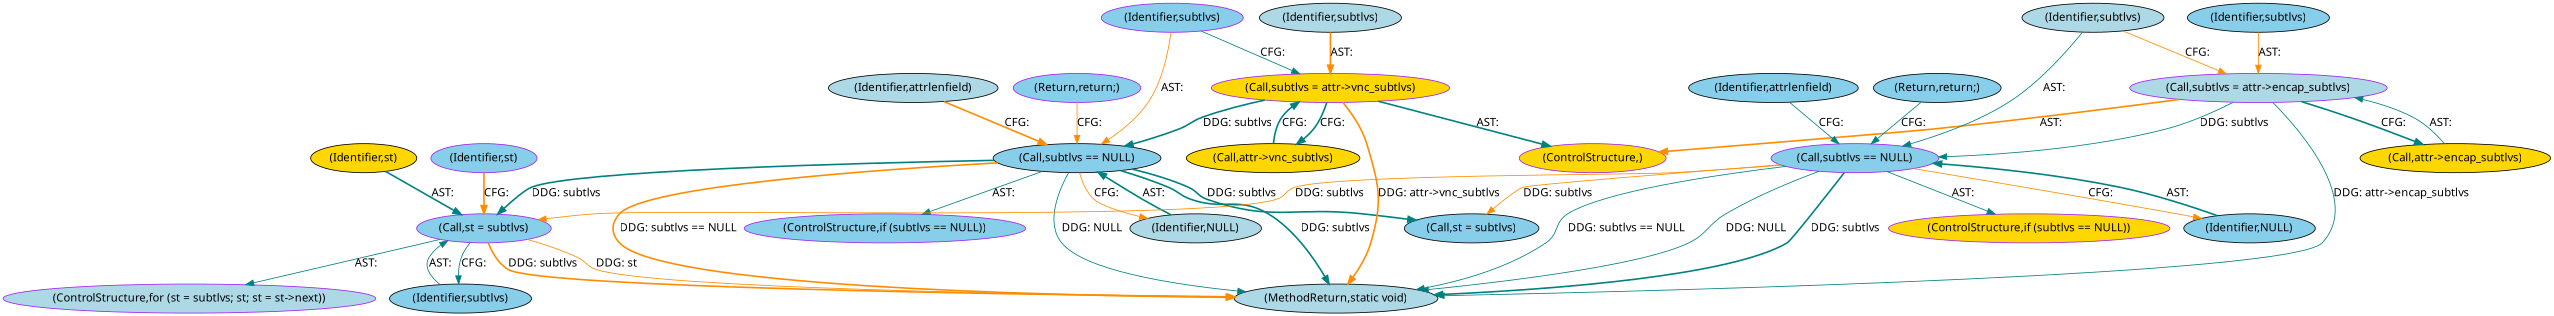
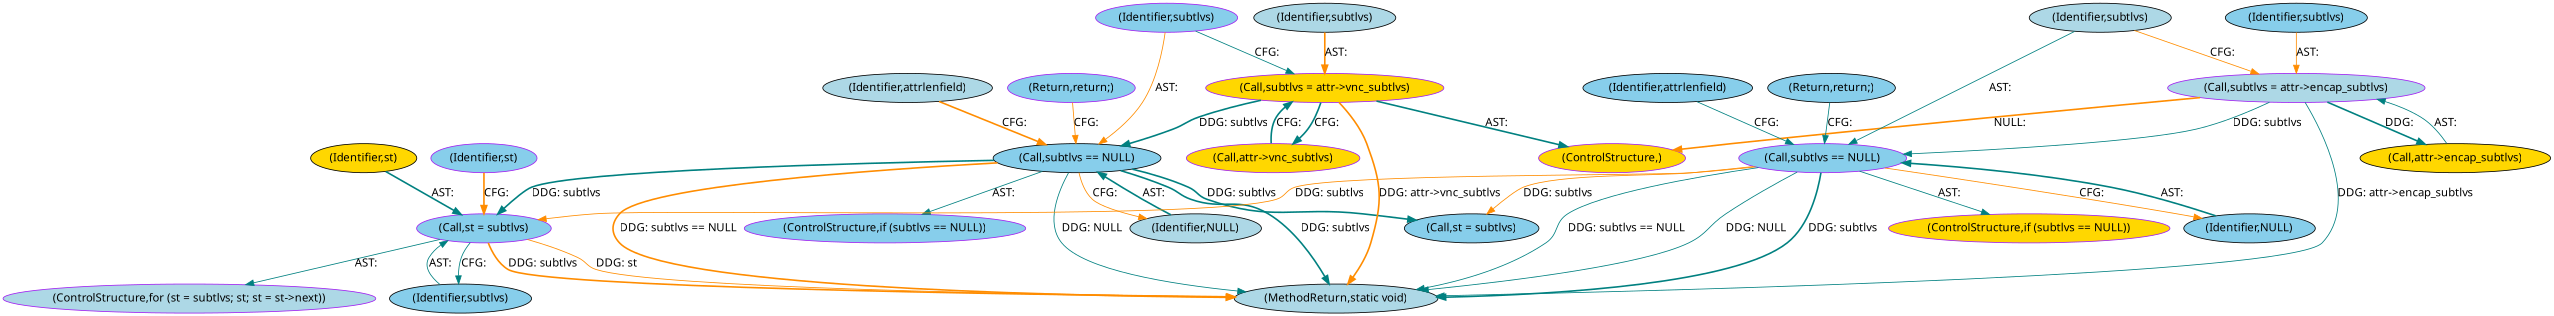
edge "(Call,subtlvs = attr->encap_subtlvs)" -> "(ControlStructure,)": label "AST: " -> "NULL: "
edge "(Call,subtlvs = attr->encap_subtlvs)" -> "(Call,attr->encap_subtlvs)": label "CFG: " -> "DDG: "
node "(Call,attr->vnc_subtlvs)": color black -> purple
